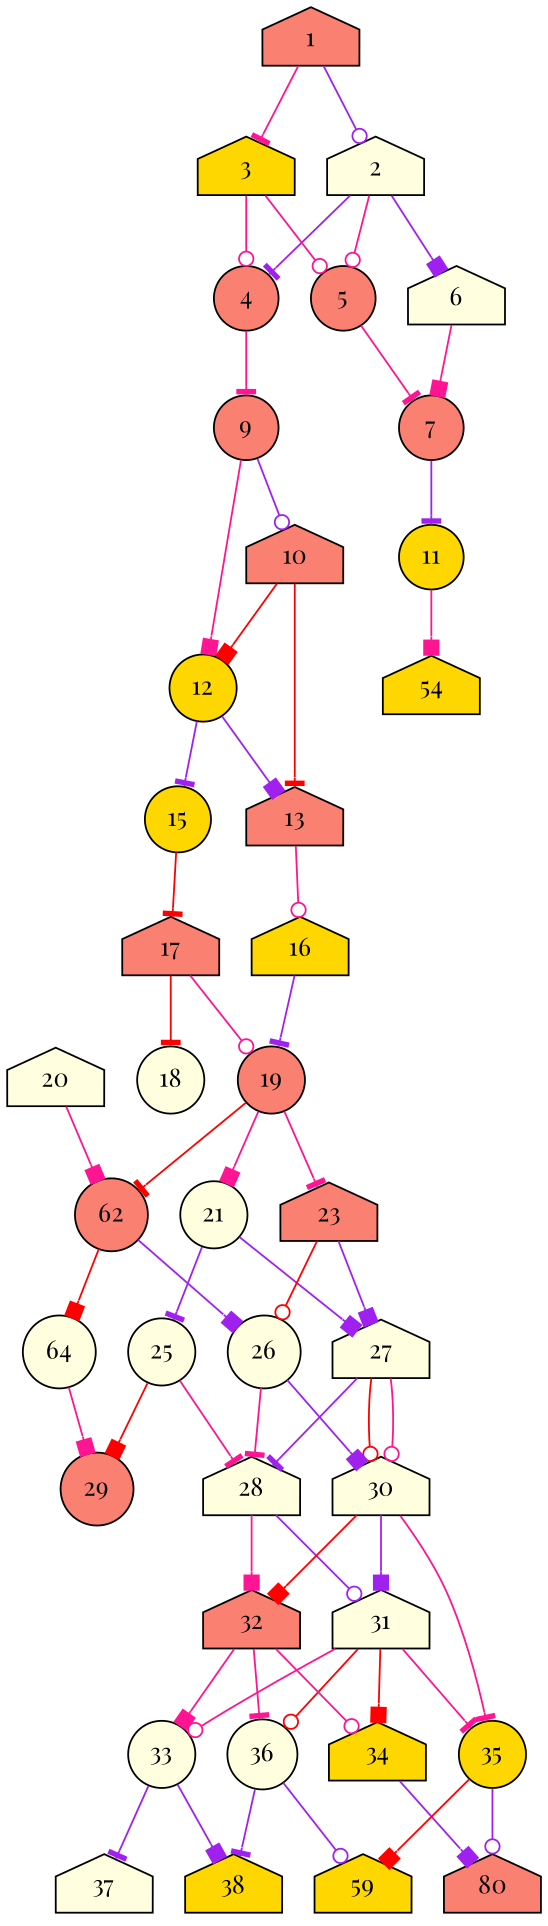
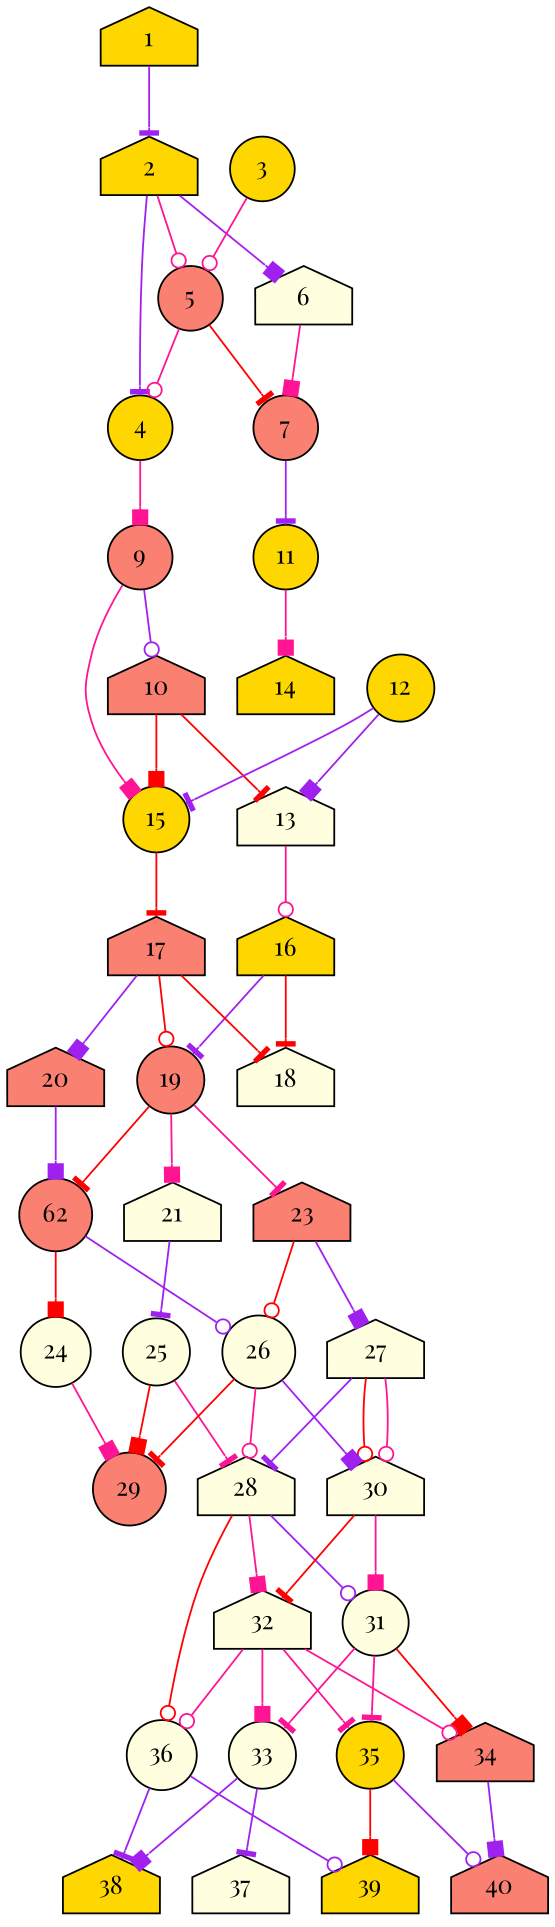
node "1": fillcolor salmon -> gold
edge "1" -> "2": arrowhead odot -> tee
edge "1" -> "3": removed
node "3": shape house -> circle
node "2": fillcolor lightyellow -> gold
edge "3" -> "4": now "5" -> "4"
node "4": fillcolor salmon -> gold
edge "4" -> "9": arrowhead tee -> box
edge "5" -> "7": color deeppink -> red
edge "9" -> "12": now "9" -> "15"
edge "10" -> "12": now "10" -> "15"
node "54": label "54" -> "14"
node "13": fillcolor salmon -> lightyellow
edge "16" -> "18": added
edge "17" -> "20": added
edge "17" -> "19": color deeppink -> red
node "20": fillcolor lightyellow -> salmon
node "18": shape circle -> house
edge "20" -> "62": color deeppink -> purple
node "21": shape circle -> house
edge "21" -> "27": removed
edge "62" -> "26": arrowhead box -> odot
node "64": label "64" -> "24"
edge "26" -> "28": arrowhead tee -> odot
edge "26" -> "29": added
edge "30" -> "31": color purple -> deeppink
edge "30" -> "32": arrowhead box -> tee
edge "30" -> "35": now "32" -> "35"
node "32": fillcolor salmon -> lightyellow
node "31": shape house -> circle
edge "32" -> "36": arrowhead tee -> odot
edge "31" -> "36": now "28" -> "36"
edge "31" -> "33": arrowhead odot -> tee
node "34": fillcolor gold -> salmon
node "59": label "59" -> "39"
node "80": label "80" -> "40"
